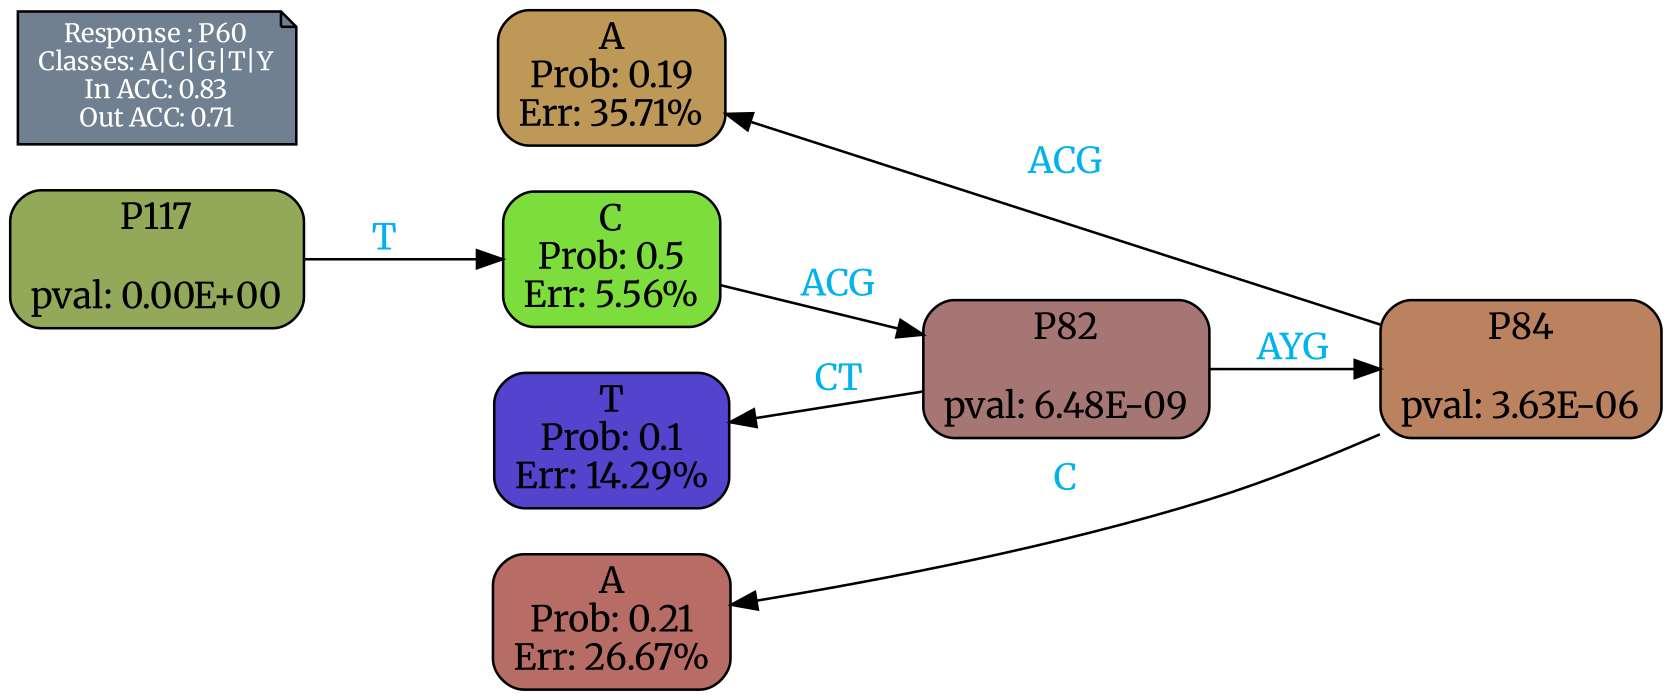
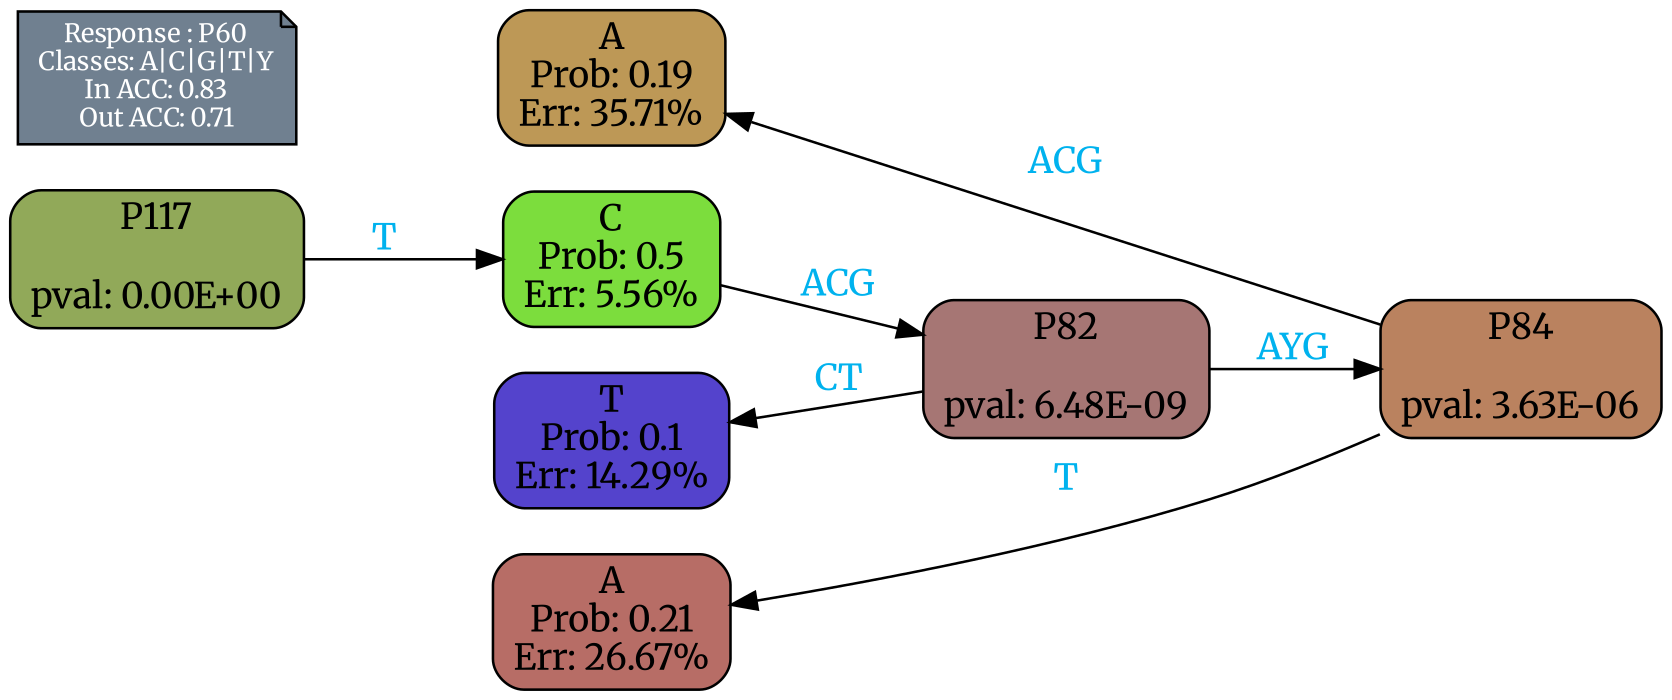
edge "P84 pval: 3.63E-06" -> "A Prob: 0.21 Err: 26.67%": label "C" -> "T"
